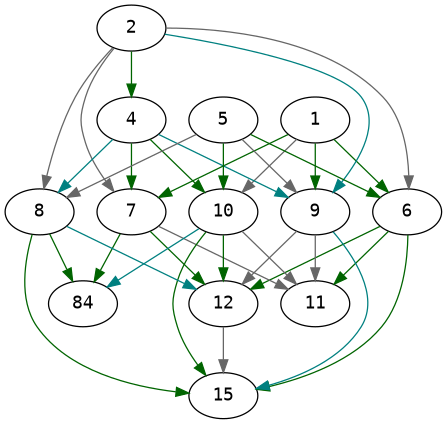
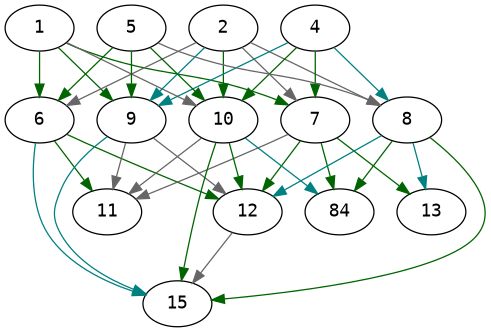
edge "2" -> "4": now "2" -> "10"
edge "5" -> "9": color gray40 -> darkgreen
node "13": added
edge "6" -> "15": color darkgreen -> teal
